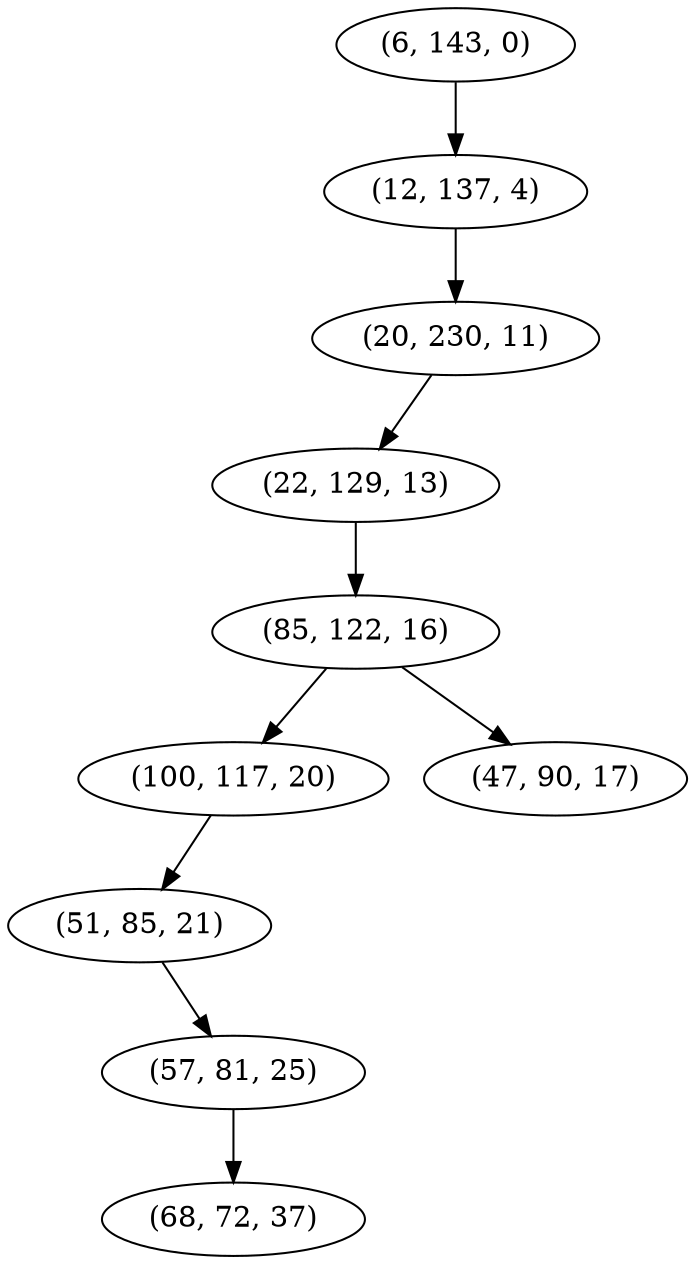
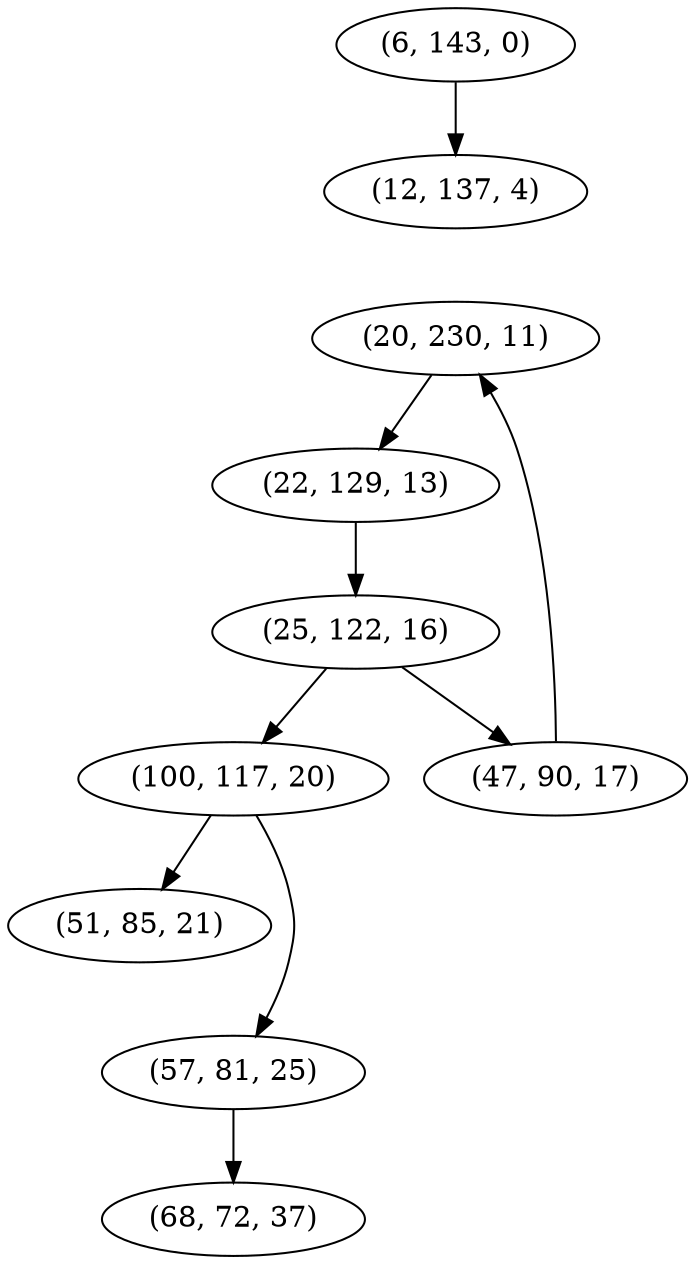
edge "(12, 137, 4)" -> "(20, 230, 11)": now "(47, 90, 17)" -> "(20, 230, 11)"
node "(85, 122, 16)": label "(85, 122, 16)" -> "(25, 122, 16)"
edge "(51, 85, 21)" -> "(57, 81, 25)": now "(100, 117, 20)" -> "(57, 81, 25)"
